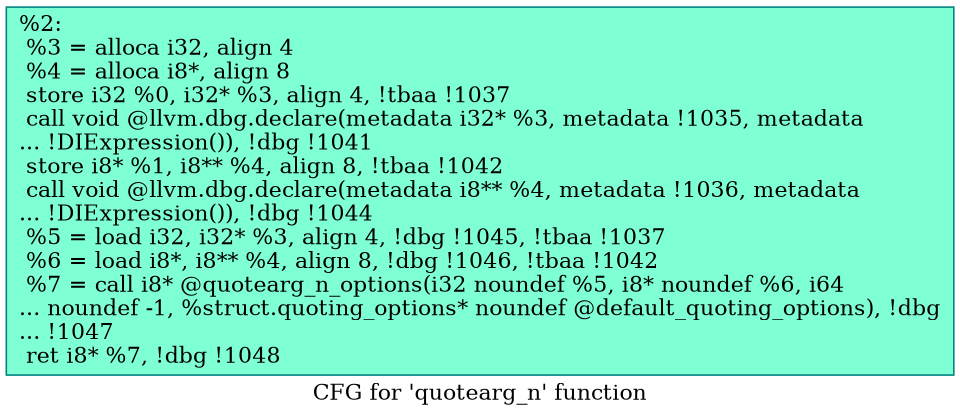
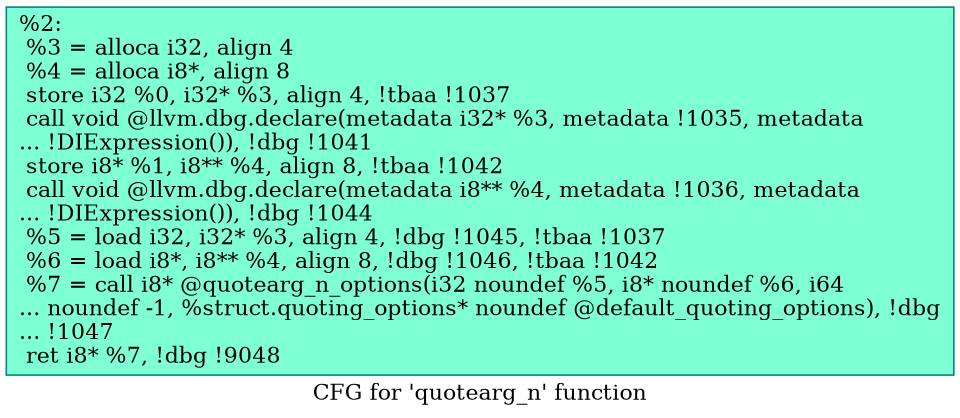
node "%2:": text "ret i8* %7, !dbg !1048" -> "ret i8* %7, !dbg !9048"
